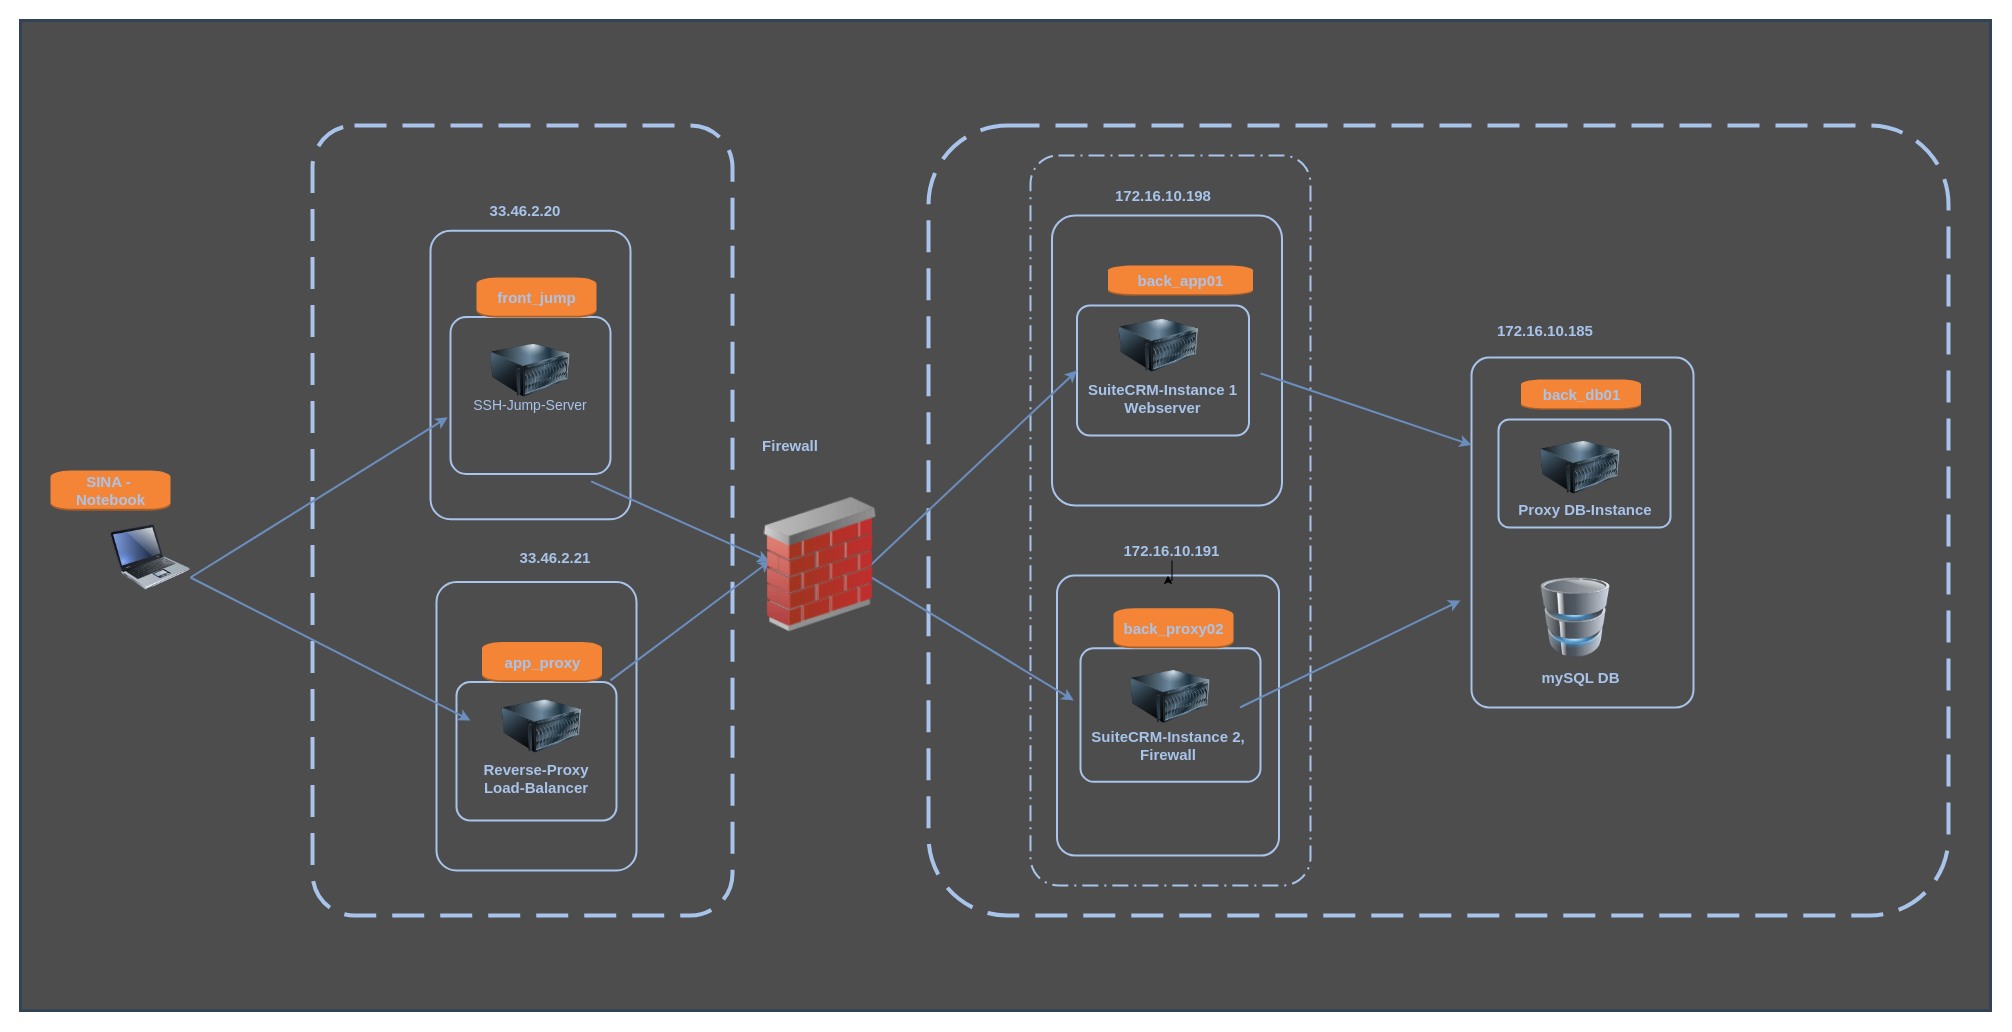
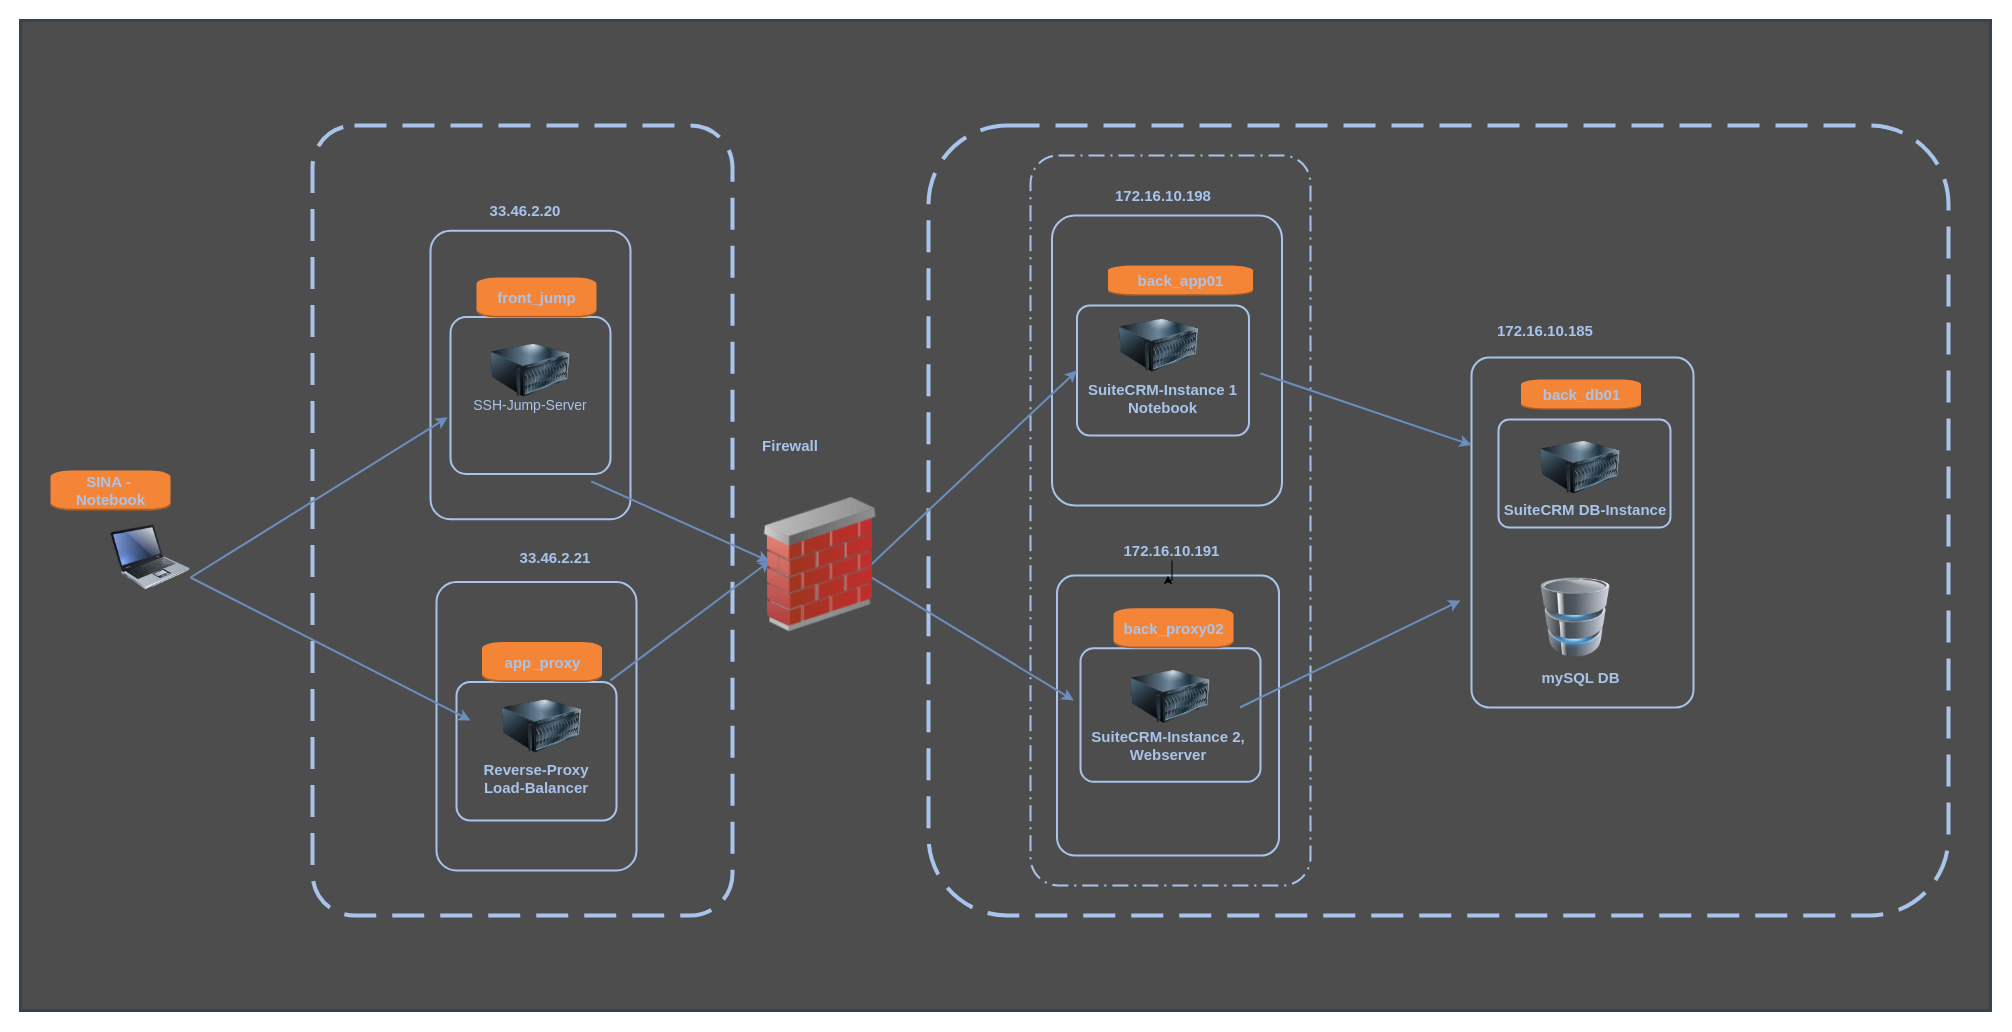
node "SuiteCRM-Instance 1 Webserver": label "SuiteCRM-Instance 1 Webserver" -> "SuiteCRM-Instance 1 Notebook"
node "Proxy DB-Instance": label "Proxy DB-Instance" -> "SuiteCRM DB-Instance"
node "SuiteCRM-Instance 2, Firewall": label "SuiteCRM-Instance 2, Firewall" -> "SuiteCRM-Instance 2, Webserver"
